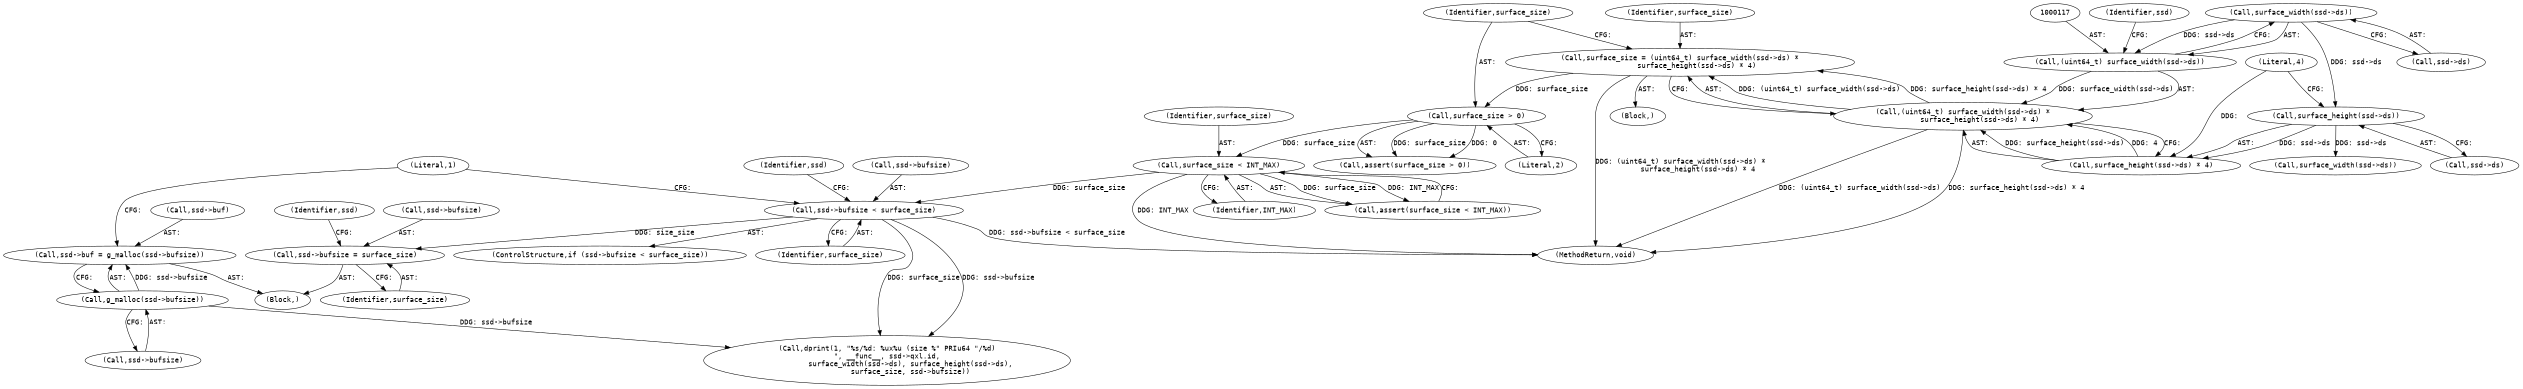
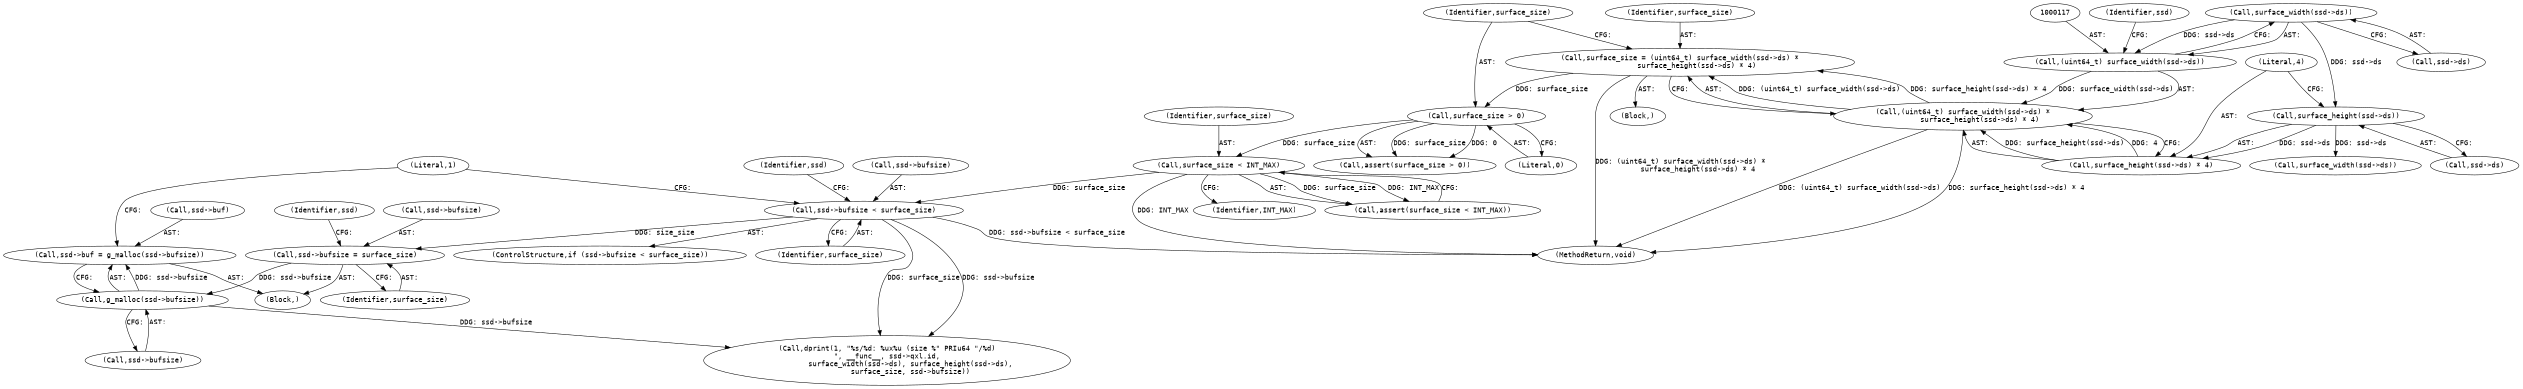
edge "(Literal,4)" -> "(Call,surface_height(ssd->ds) * 4)": label "DDG: " -> "AST: "
node "(Literal,2)": label "(Literal,2)" -> "(Literal,0)"
edge "(Identifier,INT_MAX)" -> "(Call,surface_size < INT_MAX)": removed, label "AST:"
edge "(Call,ssd->bufsize = surface_size)" -> "(Call,g_malloc(ssd->bufsize))": added, label "DDG: ssd->bufsize"
